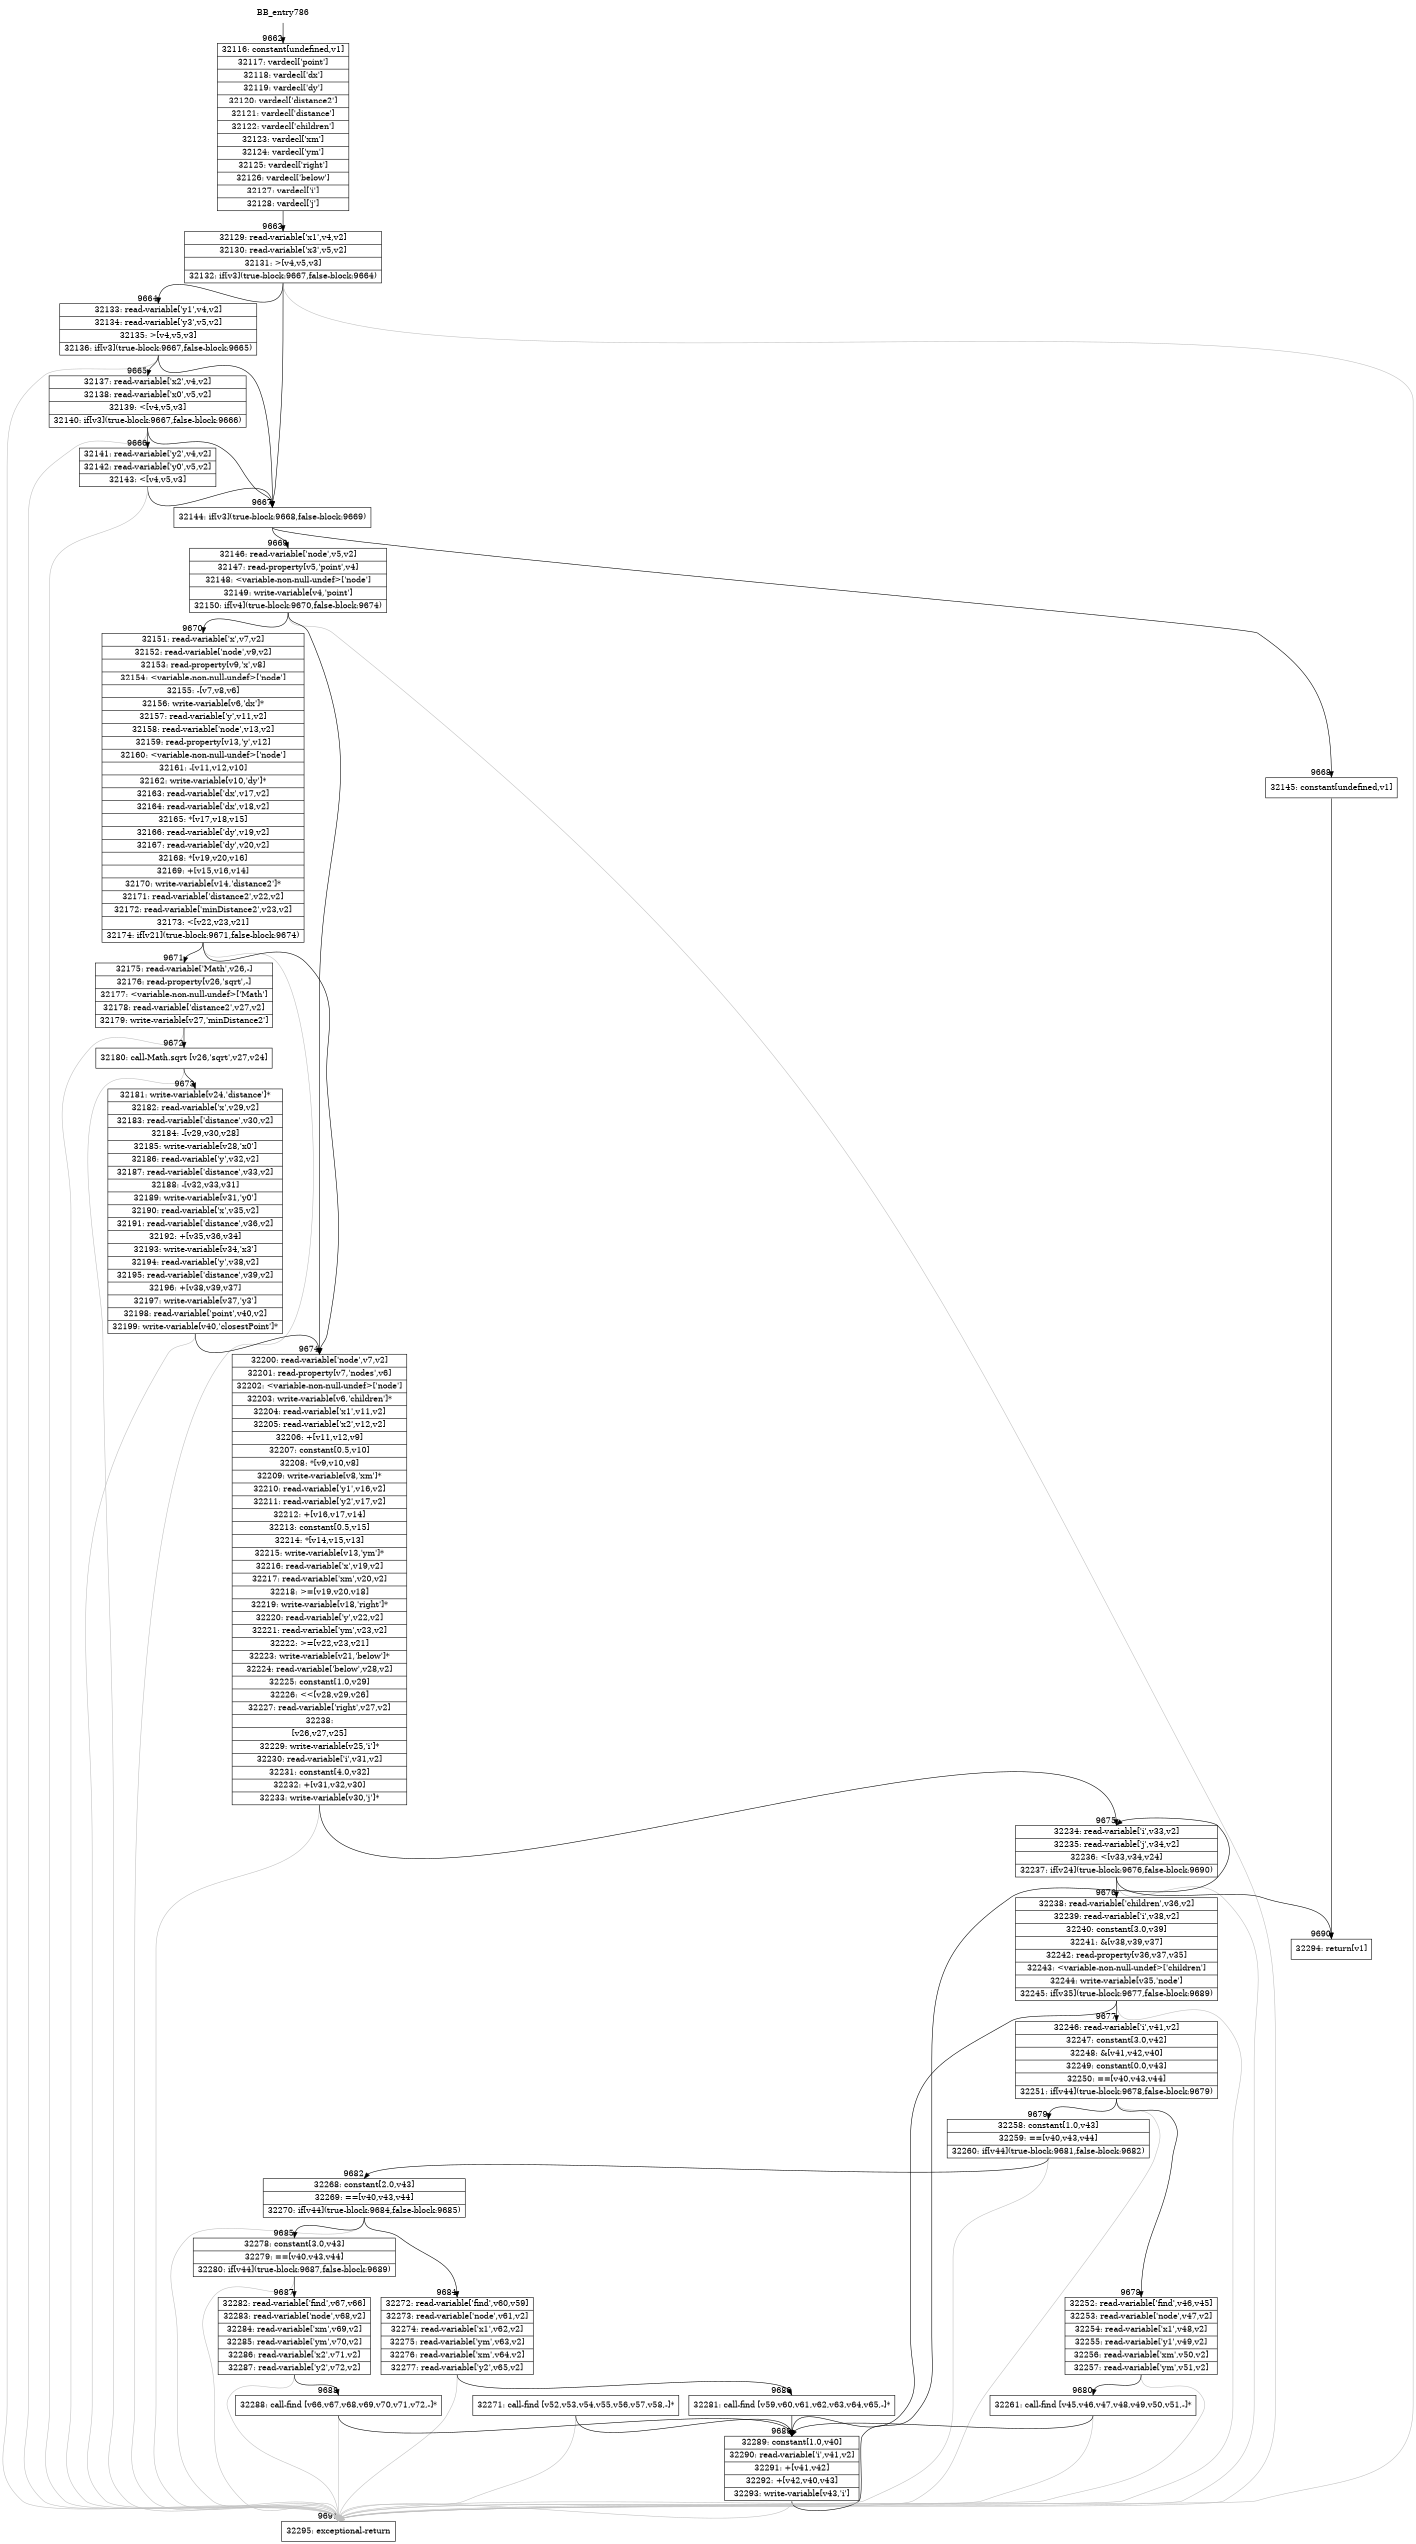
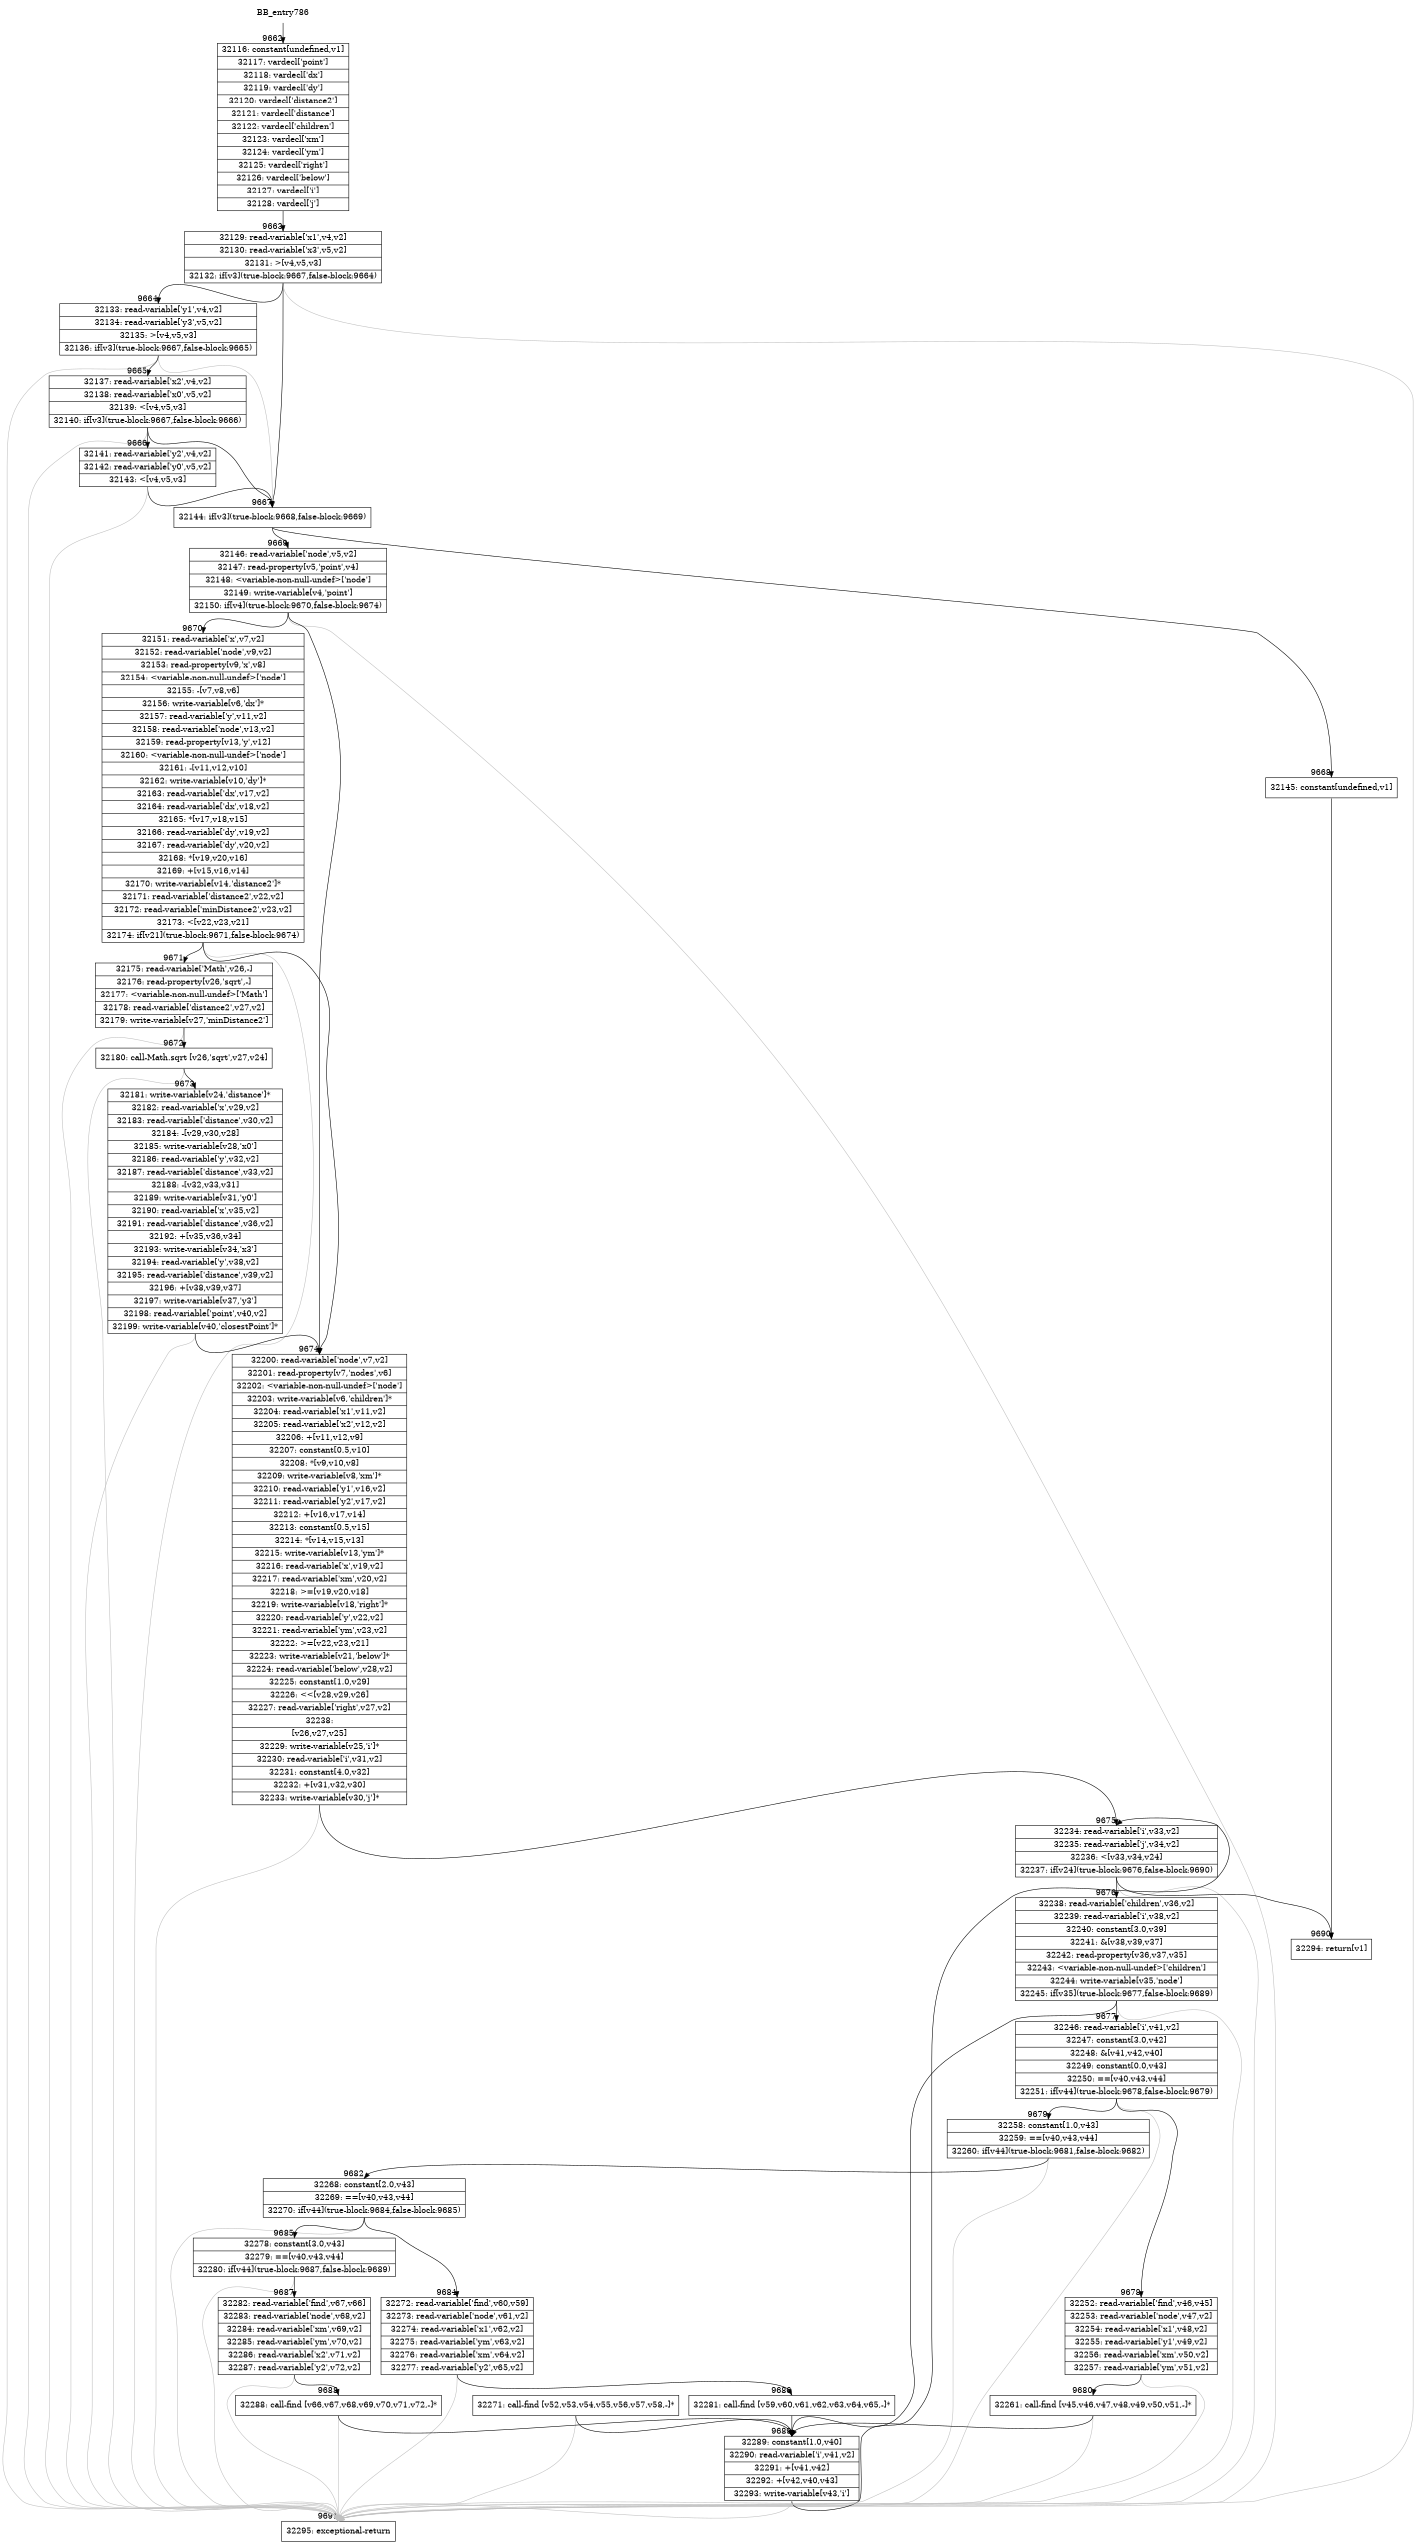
edge "32133: read-variable['y1',v4,v2]" -> "32144: if[v3](true-block:9668,false-block:9669)": color black -> gray
